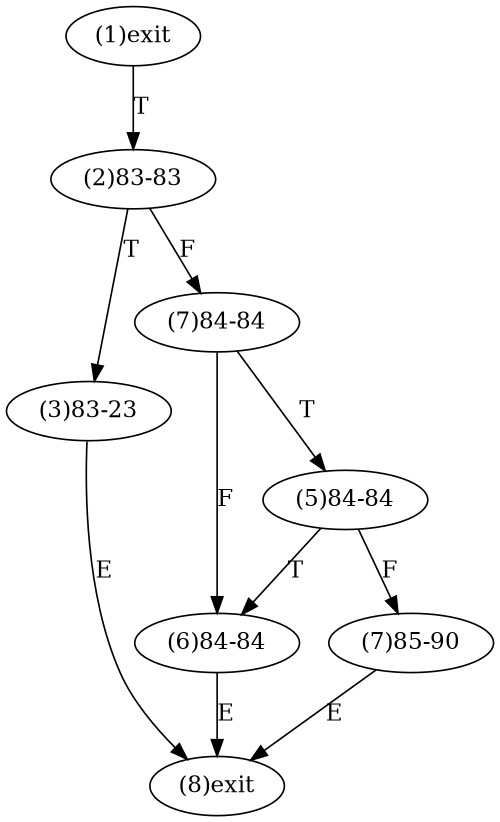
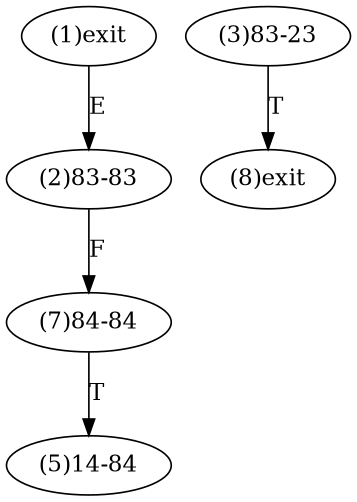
edge "(1)exit" -> "(2)83-83": label "T" -> "E"
edge "(2)83-83" -> "(3)83-23": removed, label "T"
node "(5)84-84": label "(5)84-84" -> "(5)14-84"
edge "(3)83-23" -> "(8)exit": label "E" -> "T"
node "(6)84-84": removed
node "(7)85-90": removed
